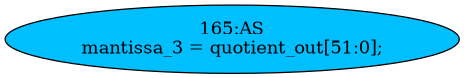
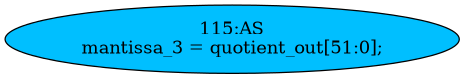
node "165:AS mantissa_3 = quotient_out[51:0];": label "165:AS mantissa_3 = quotient_out[51:0];" -> "115:AS mantissa_3 = quotient_out[51:0];"
